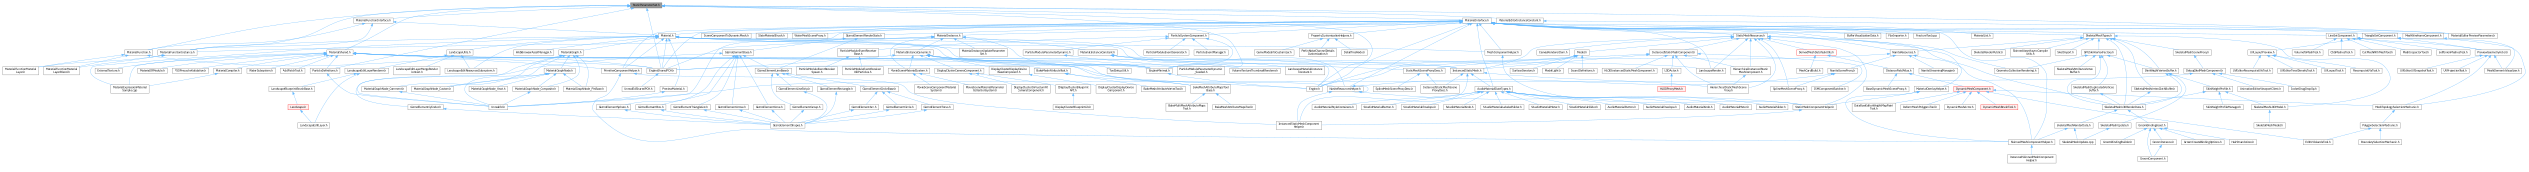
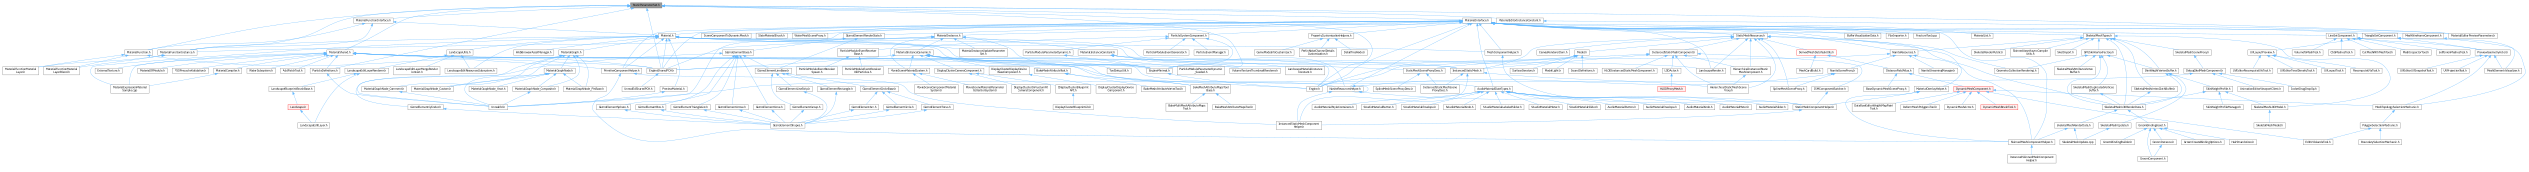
edge "StaticMeshComponentHelper.h" -> "StaticMeshResources.h": now "StaticMeshComponentHelper.h" -> "ISMComponentBatcher.h"
edge "AudioMaterialSlateTypes.h" -> "InstancedStaticMesh.h": now "AudioMaterialSlateTypes.h" -> "MaterialInstanceDynamic.h"
